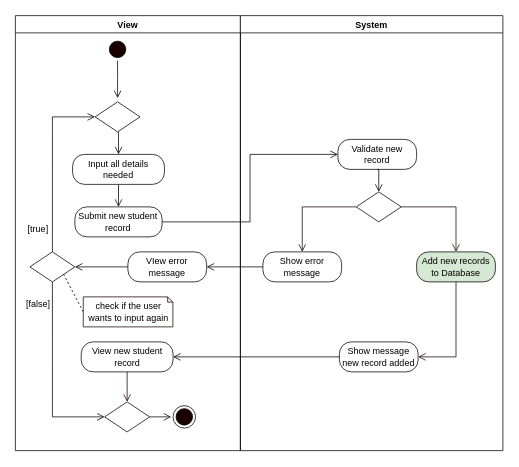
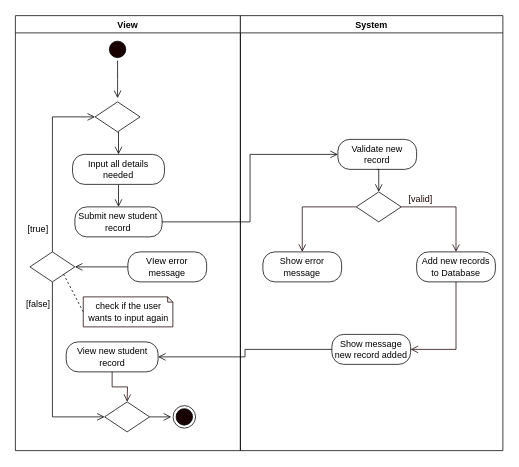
node "[valid]": added
edge "Show error message" -> "VIew error message": removed
node "Add new records to Database": fillcolor #d5e8d4 -> #ffffff
node "View new student record": moved (127, 357) -> (112, 357)
node "Show message new record added": moved (379, 357) -> (371, 349)
